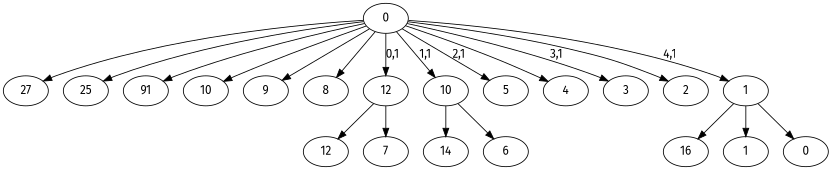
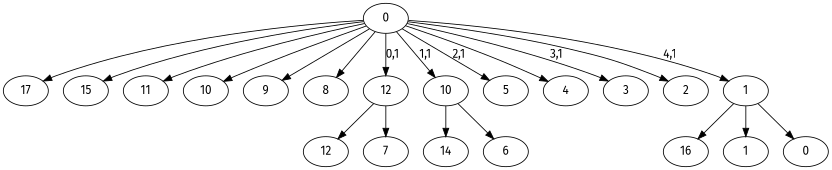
node "27": label "27" -> "17"
node "25": label "25" -> "15"
node "91": label "91" -> "11"
